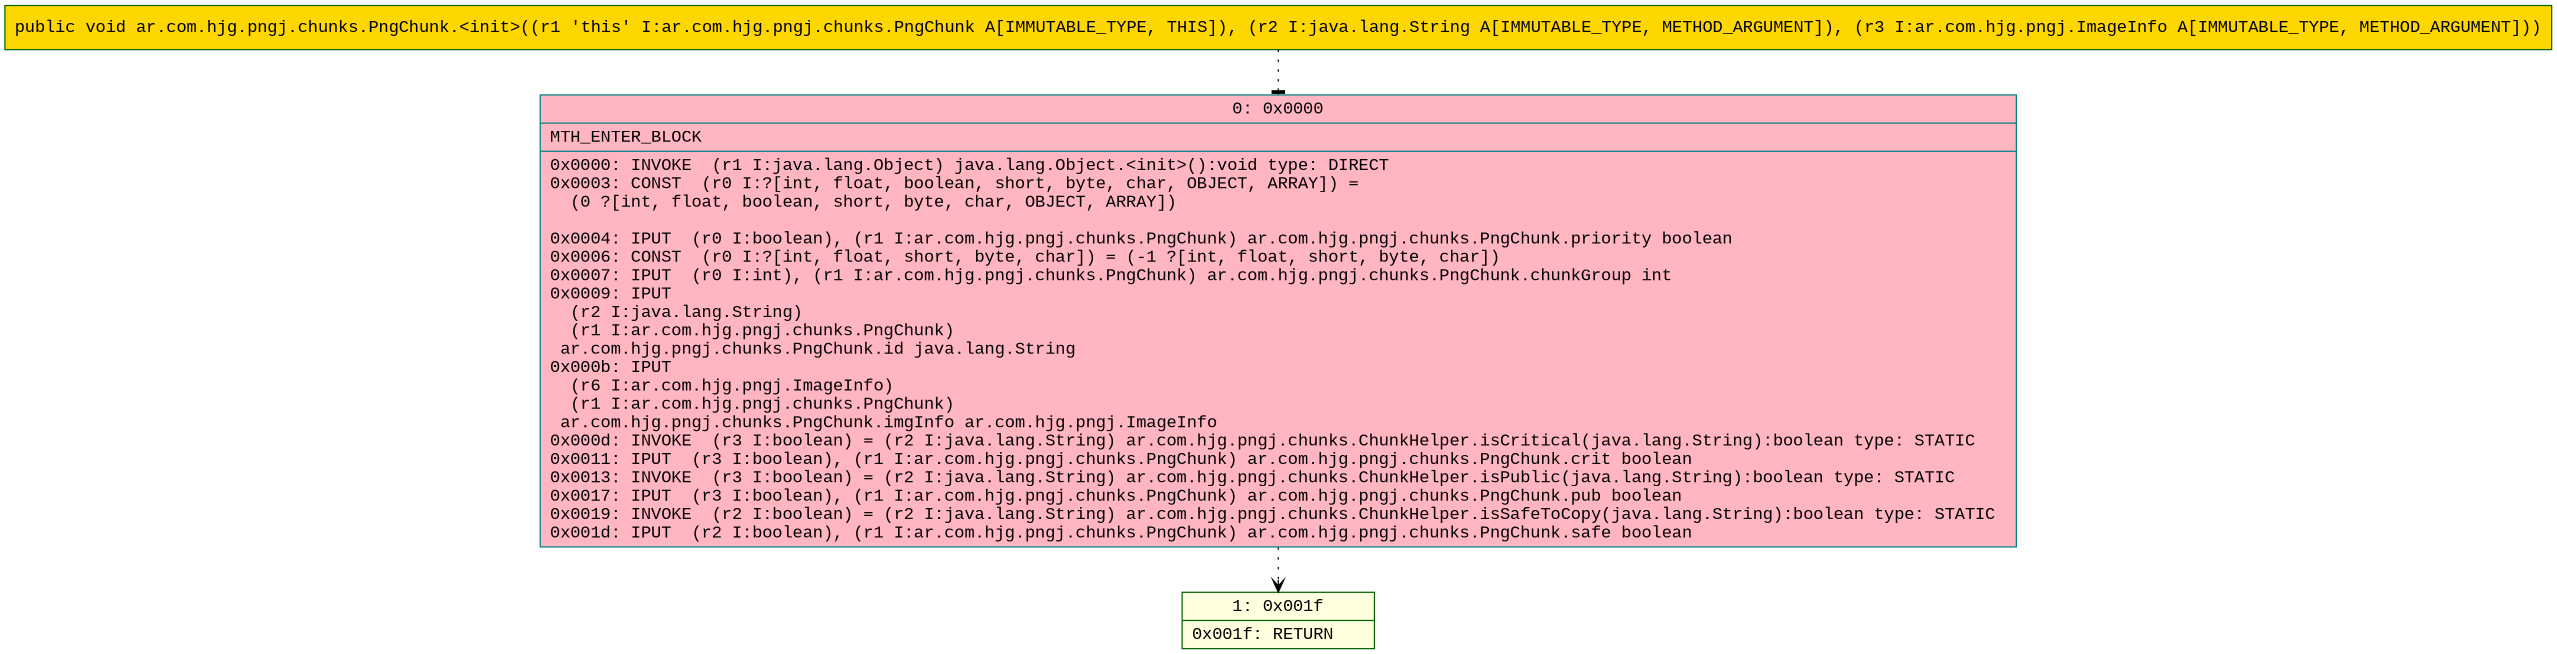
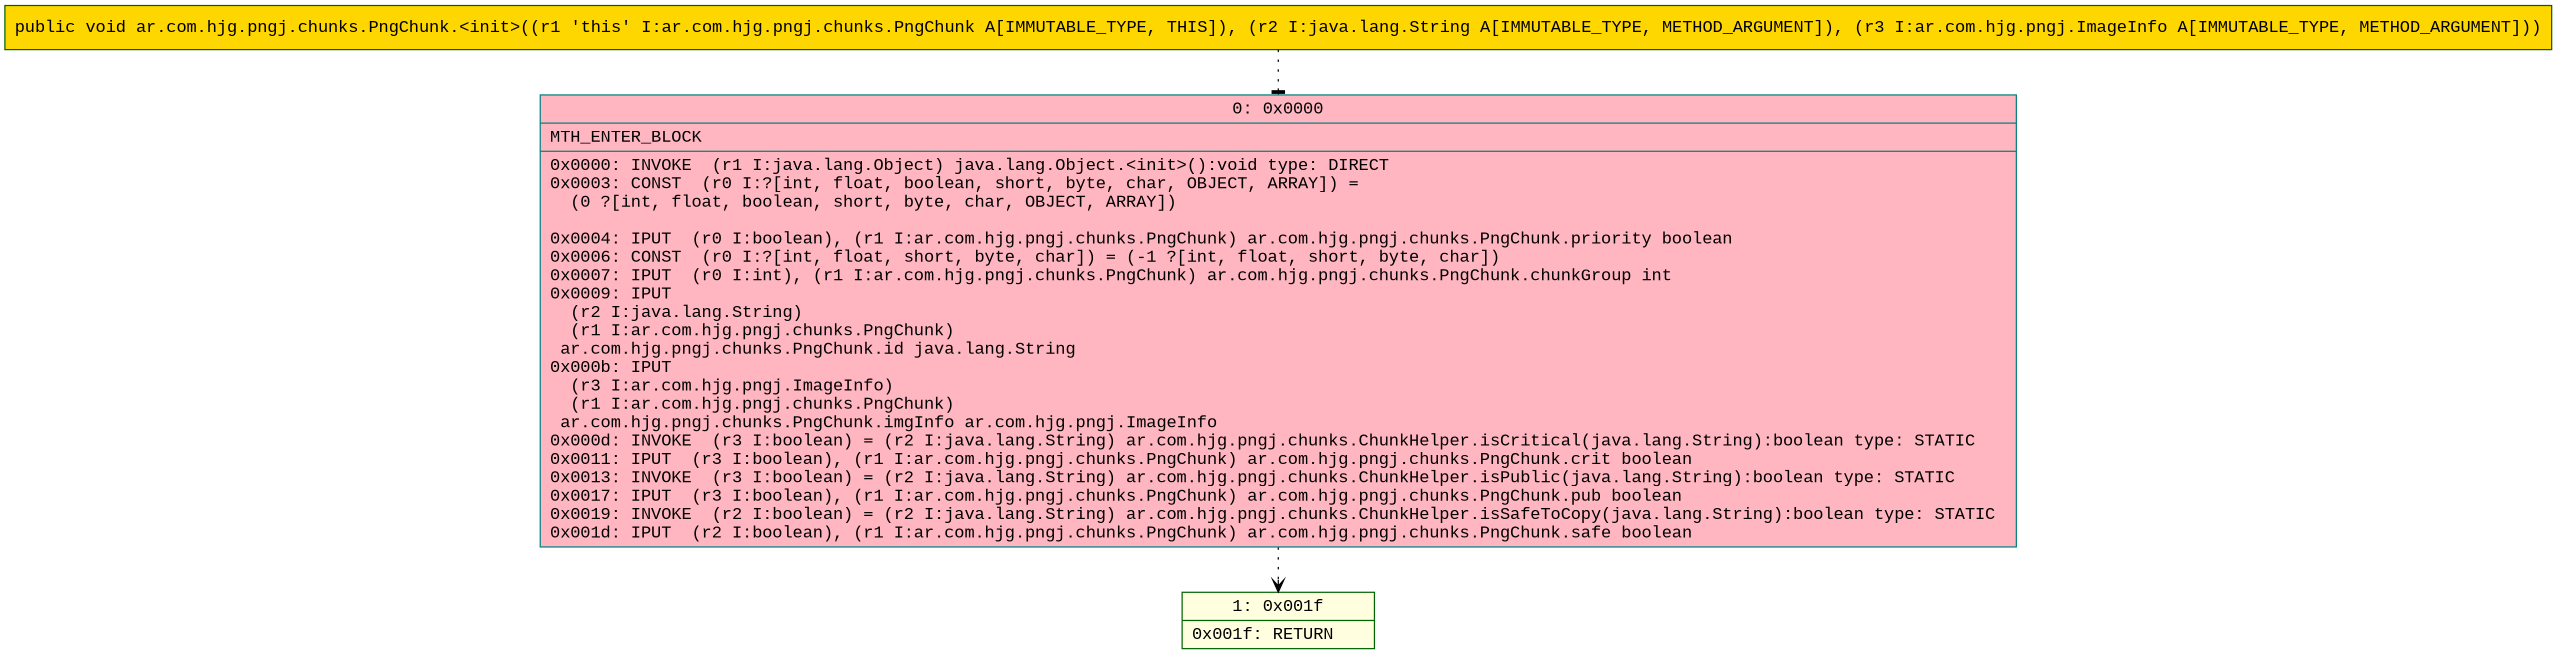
node "0: 0x0000": text "(r6 I:ar.com.hjg.pngj.ImageInfo)" -> "(r3 I:ar.com.hjg.pngj.ImageInfo)"
